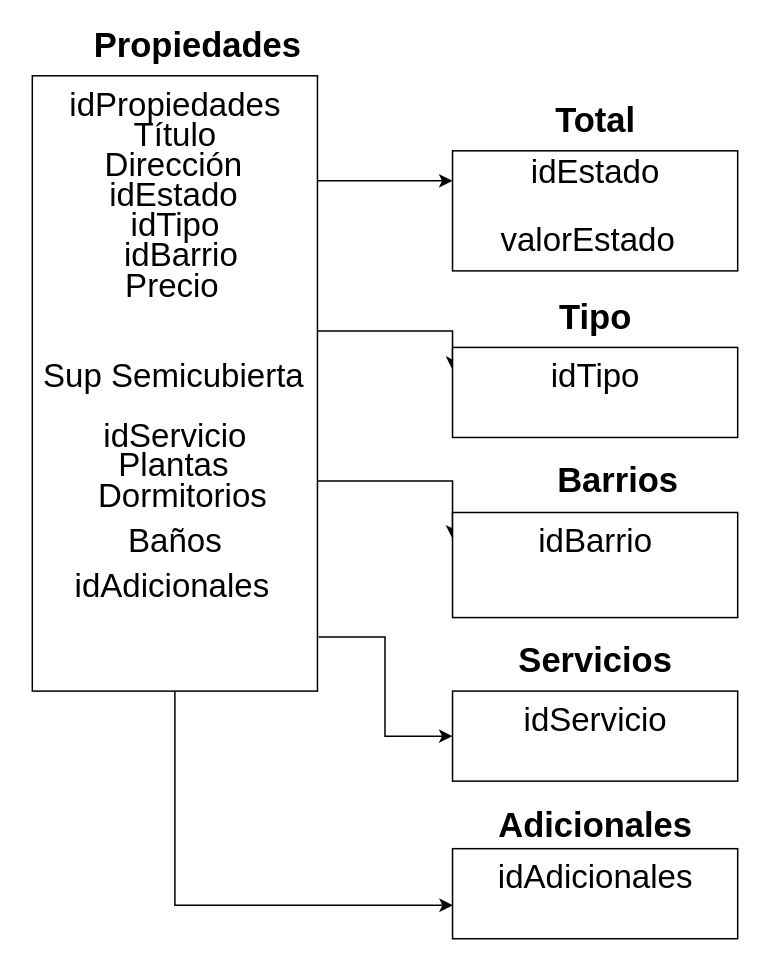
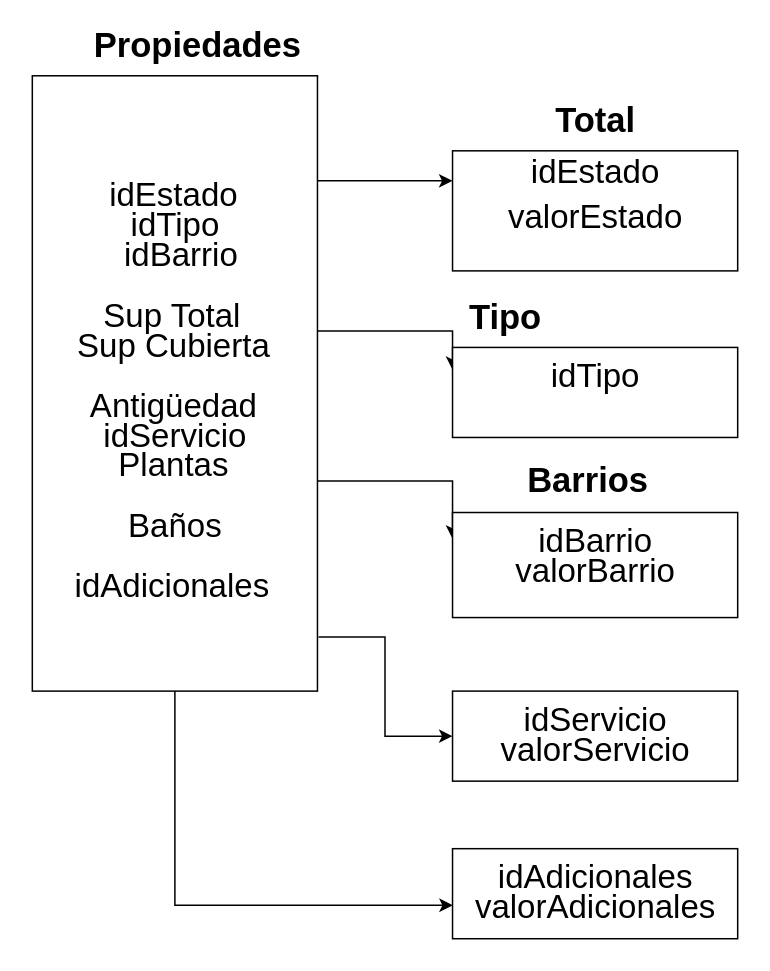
node "idPropiedades": removed
node "Título": removed
node "Dirección": removed
node "valorEstado": moved (587, 241) -> (595, 218)
node "Precio": removed
node "Sup Total": added
node "Tipo": moved (595, 317) -> (505, 317)
node "Sup Cubierta": added
node "Sup Semicubierta": removed
node "Antigüedad": added
node "Barrios": moved (617, 481) -> (587, 481)
node "Dormitorios": removed
node "Baños": moved (175, 542) -> (175, 527)
node "valorBarrio": added
node "Servicios": removed
node "valorServicio": added
node "Adicionales": removed
node "valorAdicionales": added
